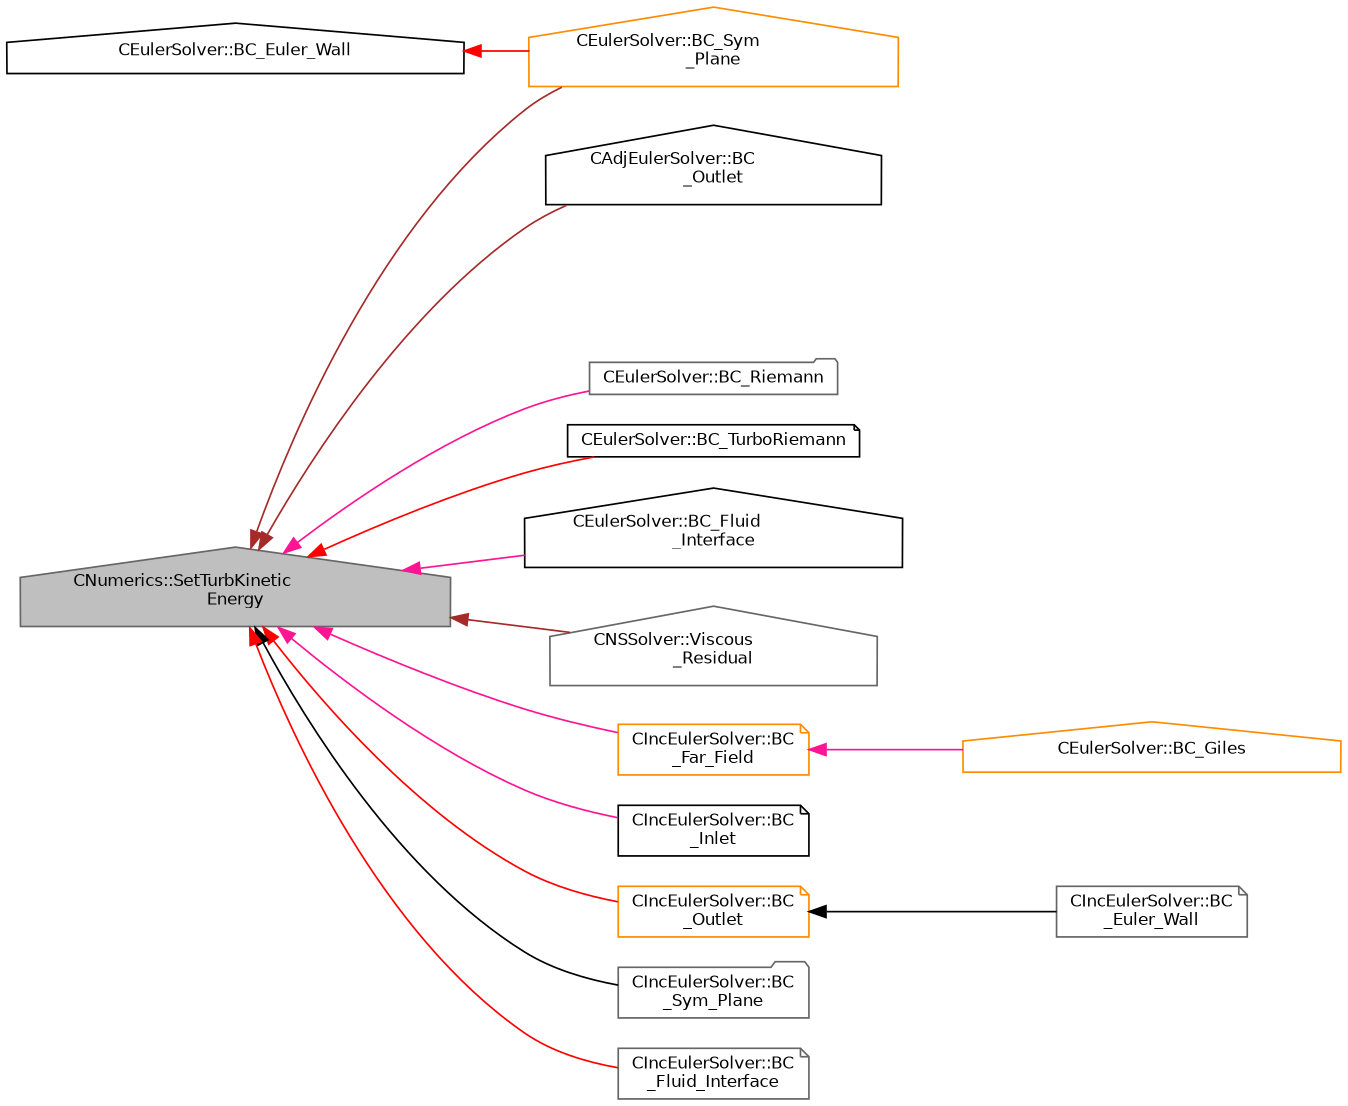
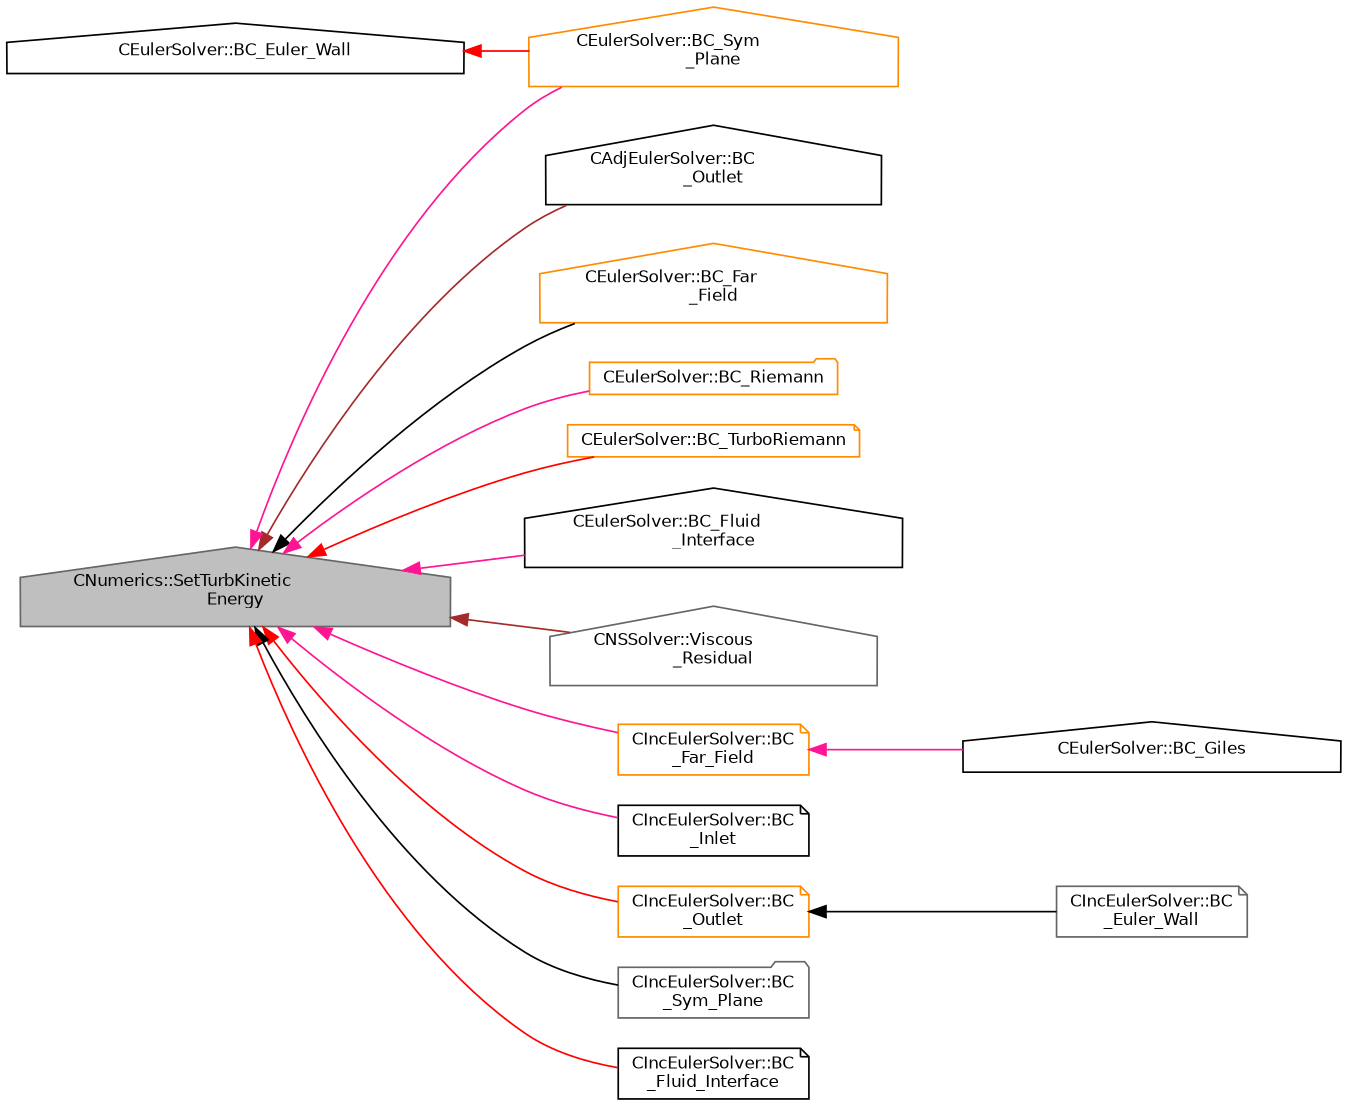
edge "CEulerSolver::BC_Sym _Plane" -> "CNumerics::SetTurbKinetic Energy": color brown -> deeppink
node "CEulerSolver::BC_Far _Field": added
node "CEulerSolver::BC_Riemann": color gray40 -> darkorange
node "CEulerSolver::BC_TurboRiemann": color black -> darkorange
node "CEulerSolver::BC_Giles": color darkorange -> black
node "CIncEulerSolver::BC _Fluid_Interface": color gray40 -> black
